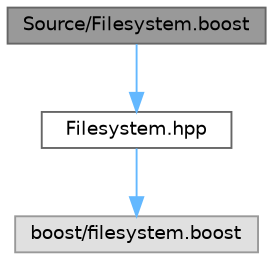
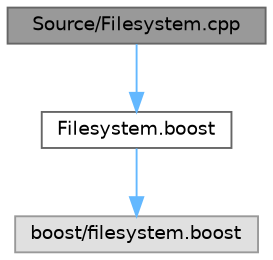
node "Source/Filesystem.boost": label "Source/Filesystem.boost" -> "Source/Filesystem.cpp"
node "Filesystem.hpp": label "Filesystem.hpp" -> "Filesystem.boost"
